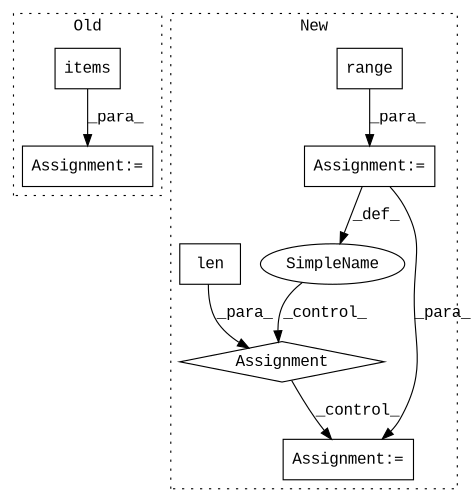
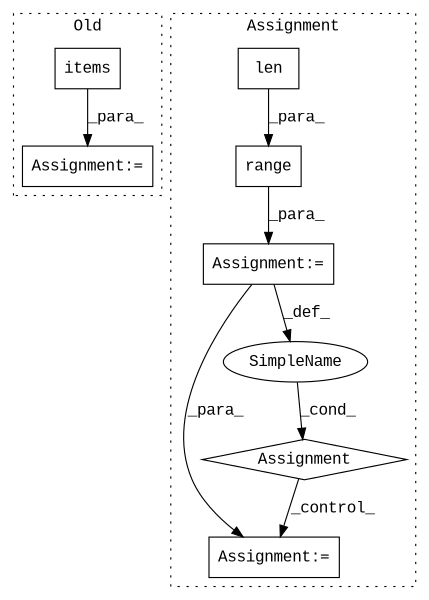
cluster "New": label "New" -> "Assignment"
edge "SimpleName" -> "Assignment": label "_control_" -> "_cond_"
edge "len" -> "Assignment": now "len" -> "range"
